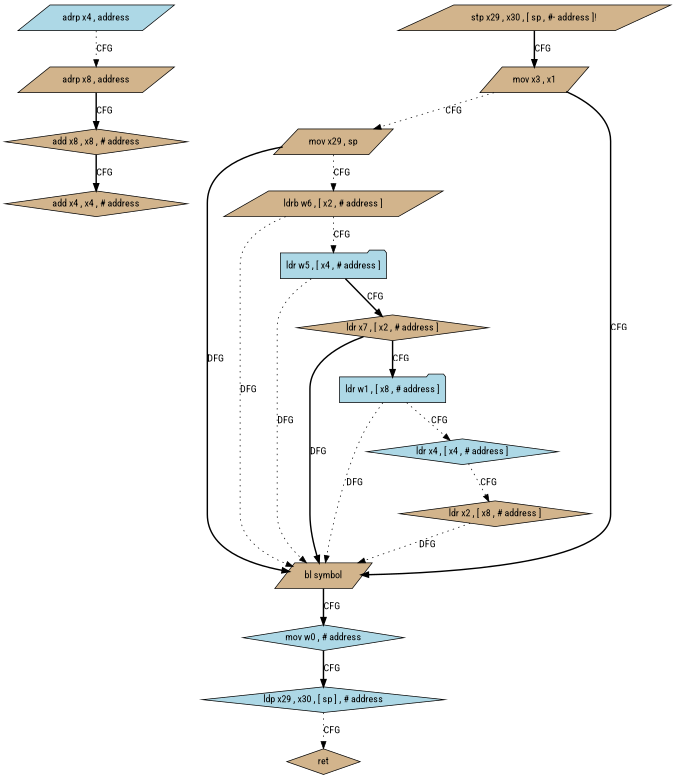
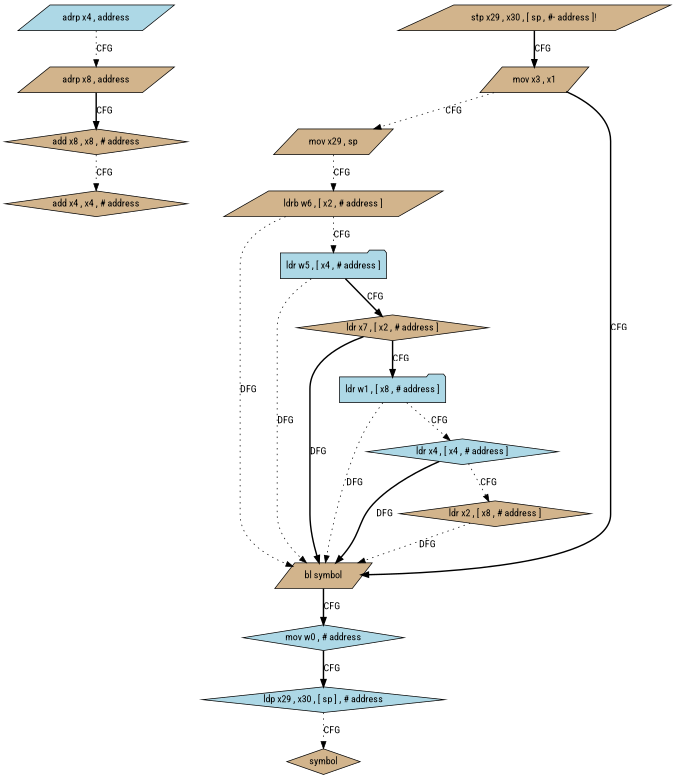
edge "add x8 , x8 , # address" -> "add x4 , x4 , # address": style bold -> dotted
edge "mov x29 , sp" -> "bl symbol": now "ldr x4 , [ x4 , # address ]" -> "bl symbol"
node "ret": label "ret" -> "symbol"
